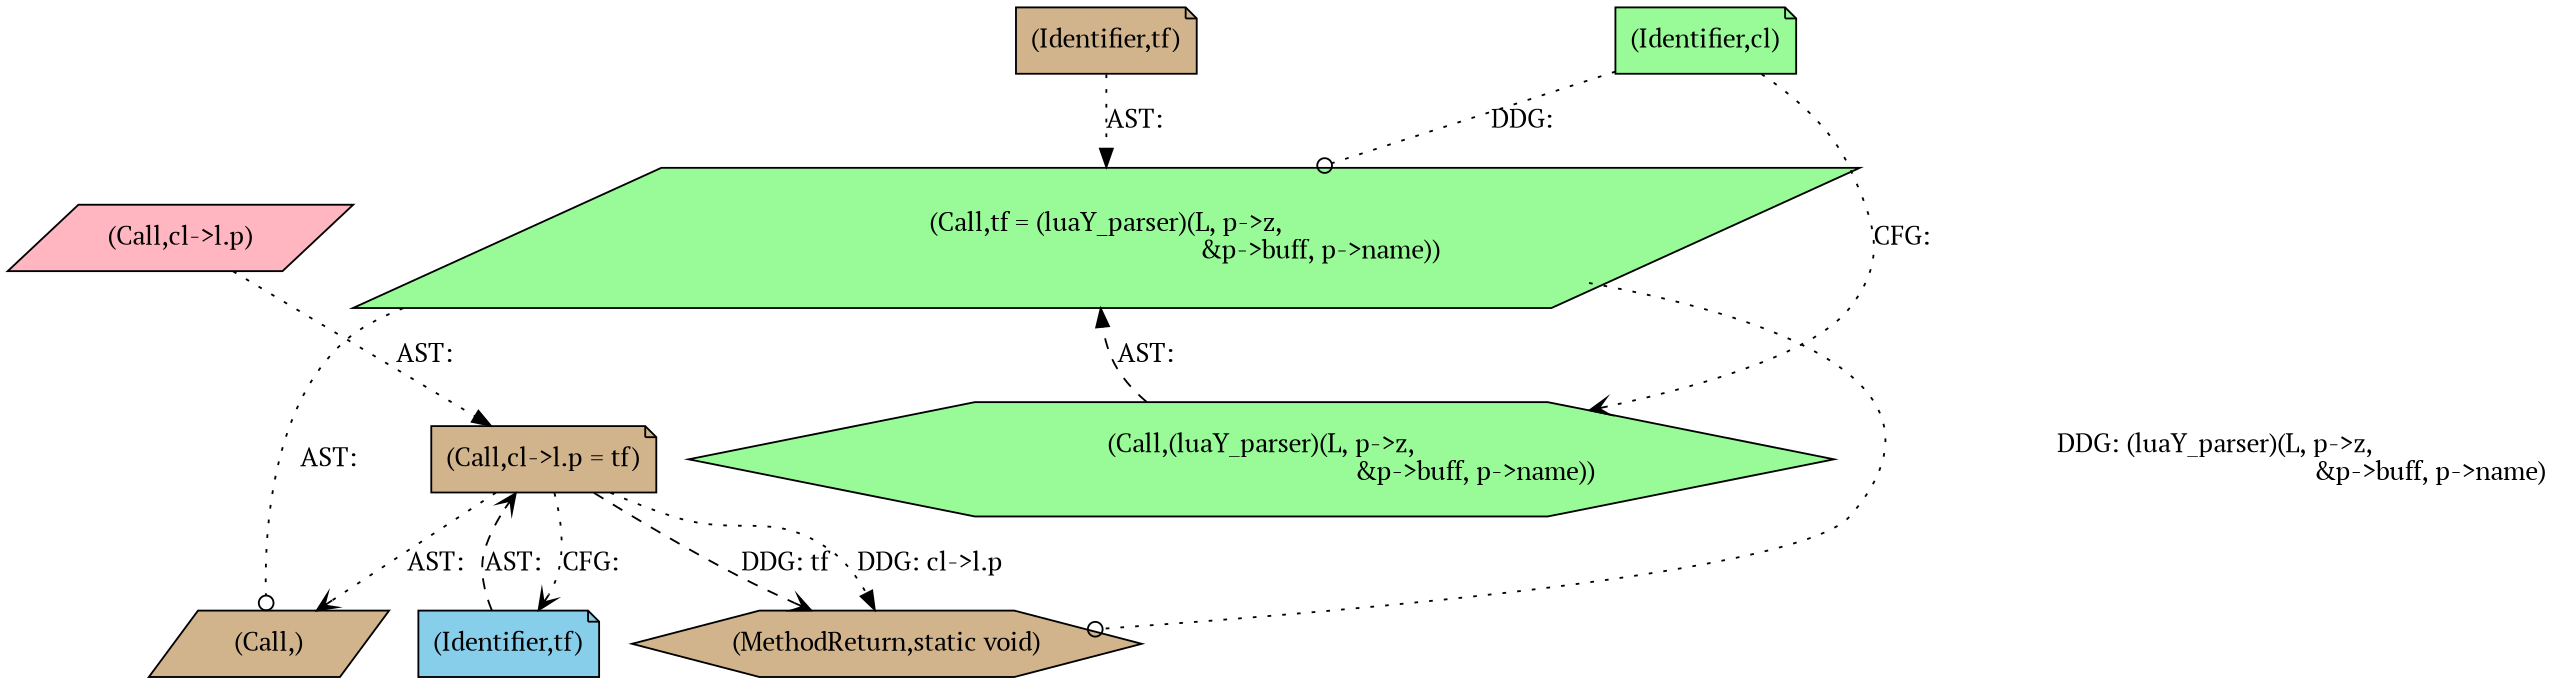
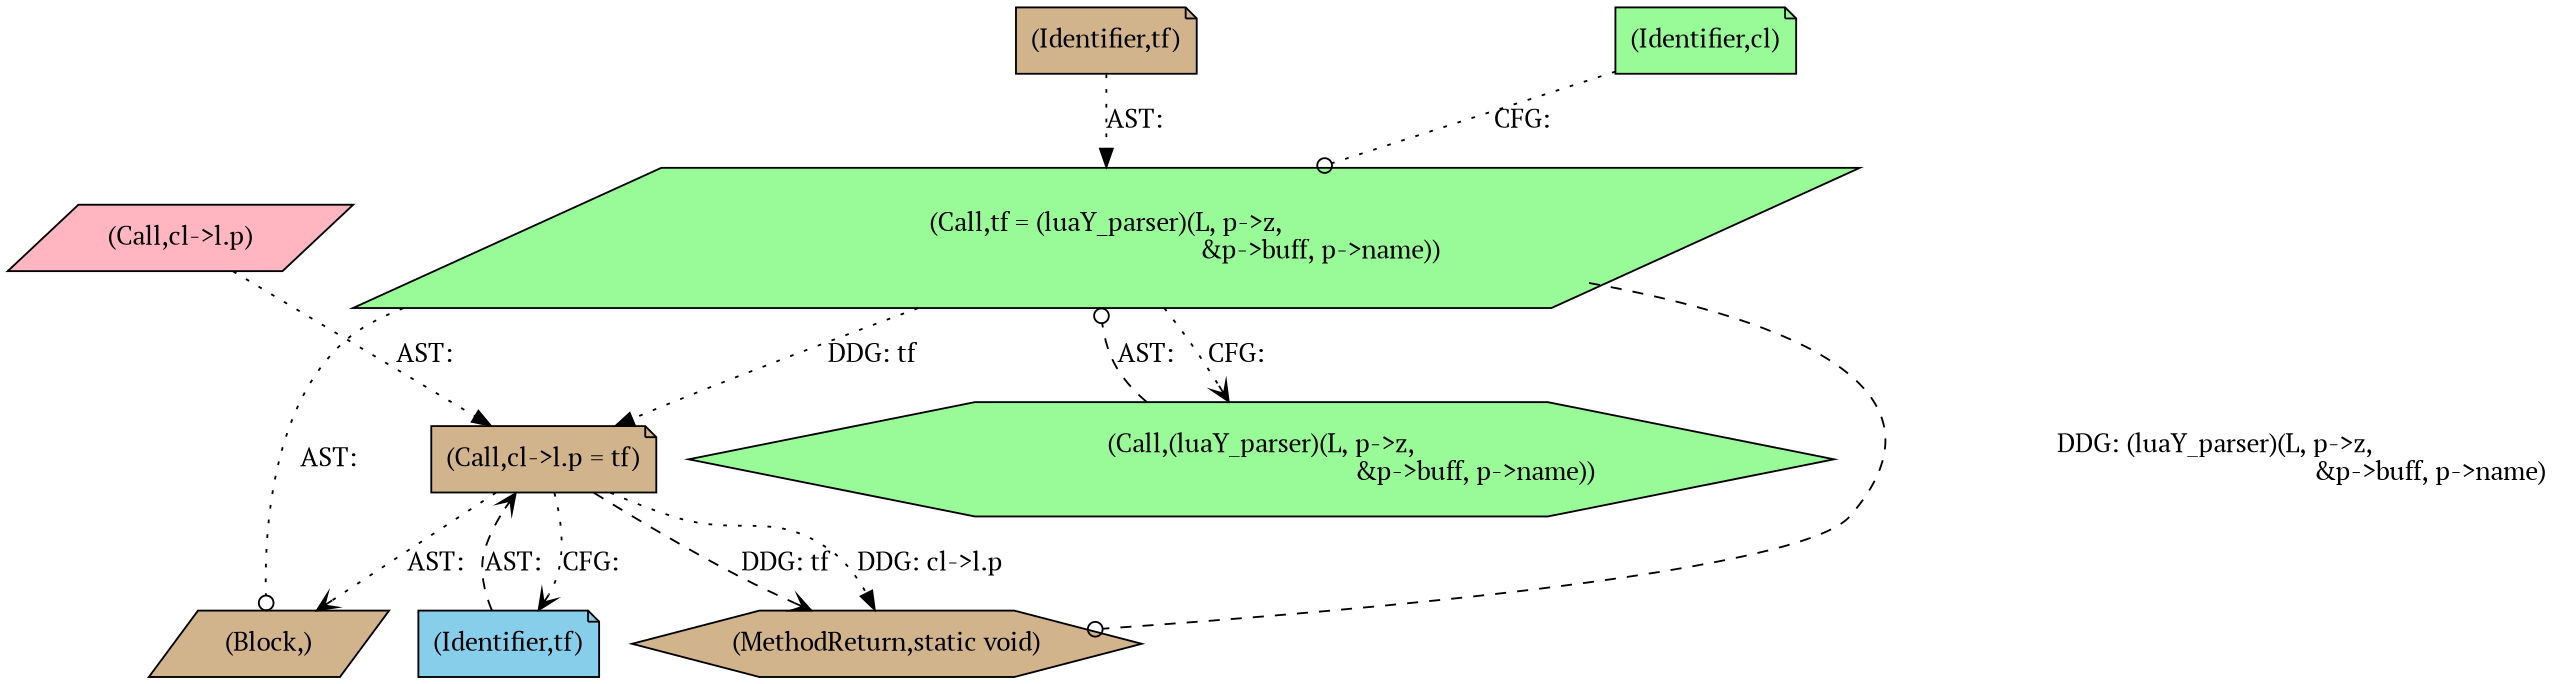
edge "(Identifier,cl)" -> "(Call,tf = (luaY_parser)(L, p->z, &p->buff, p->name))": label "DDG: " -> "CFG: "
edge "(Identifier,cl)" -> "(Call,(luaY_parser)(L, p->z, &p->buff, p->name))": now "(Call,tf = (luaY_parser)(L, p->z, &p->buff, p->name))" -> "(Call,(luaY_parser)(L, p->z, &p->buff, p->name))"
edge "(Call,tf = (luaY_parser)(L, p->z, &p->buff, p->name))" -> "(Call,cl->l.p = tf)": added, label "DDG: tf"
edge "(Call,(luaY_parser)(L, p->z, &p->buff, p->name))" -> "(Call,tf = (luaY_parser)(L, p->z, &p->buff, p->name))": arrowhead normal -> odot
edge "(Call,tf = (luaY_parser)(L, p->z, &p->buff, p->name))" -> "(MethodReturn,static void)": style dotted -> dashed
node "(Call,)": label "(Call,)" -> "(Block,)"
